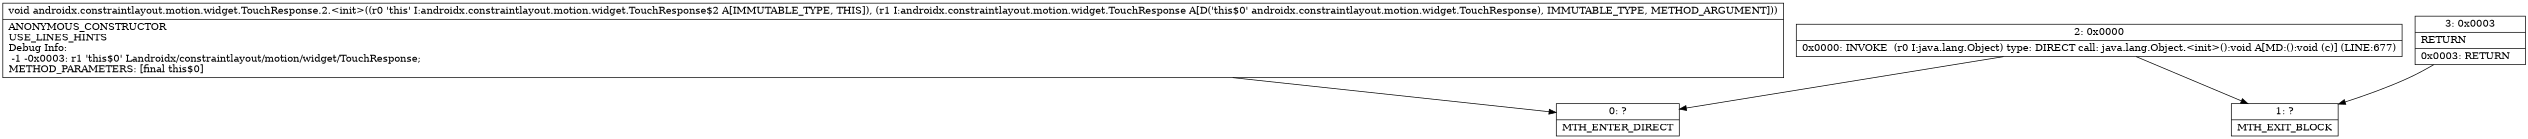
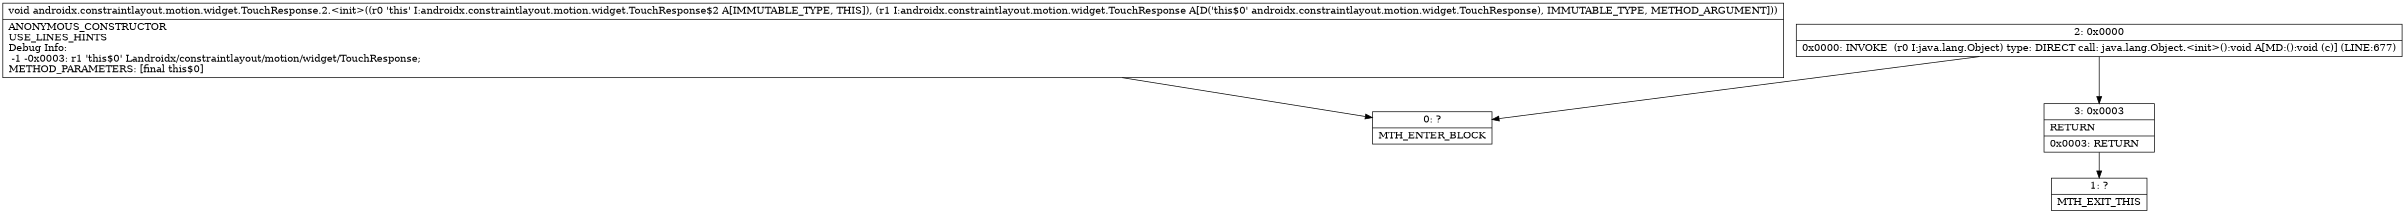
edge "2: 0x0000" -> "1: ?": now "2: 0x0000" -> "3: 0x0003"
node "0: ?": text "MTH_ENTER_DIRECT" -> "MTH_ENTER_BLOCK"
node "1: ?": text "MTH_EXIT_BLOCK" -> "MTH_EXIT_THIS"
